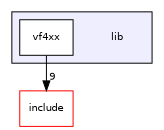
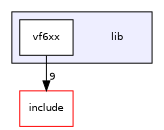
node "vf4xx": label "vf4xx" -> "vf6xx"
